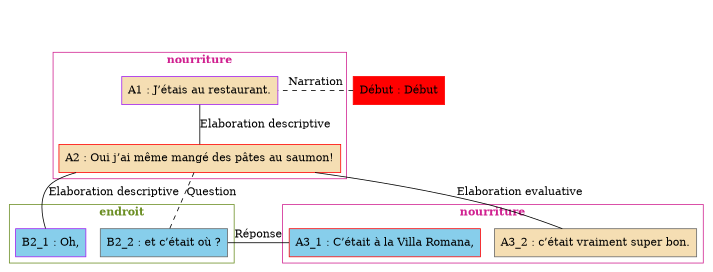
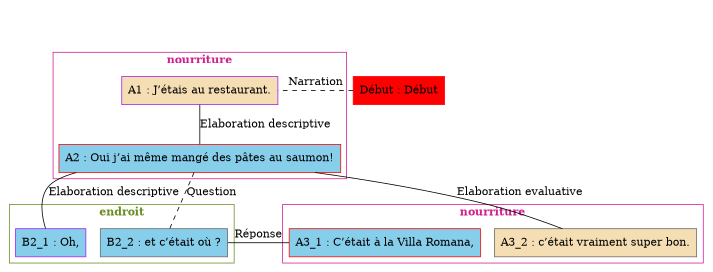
node "A2 : Oui j’ai même mangé des pâtes au saumon!": fillcolor wheat -> skyblue
